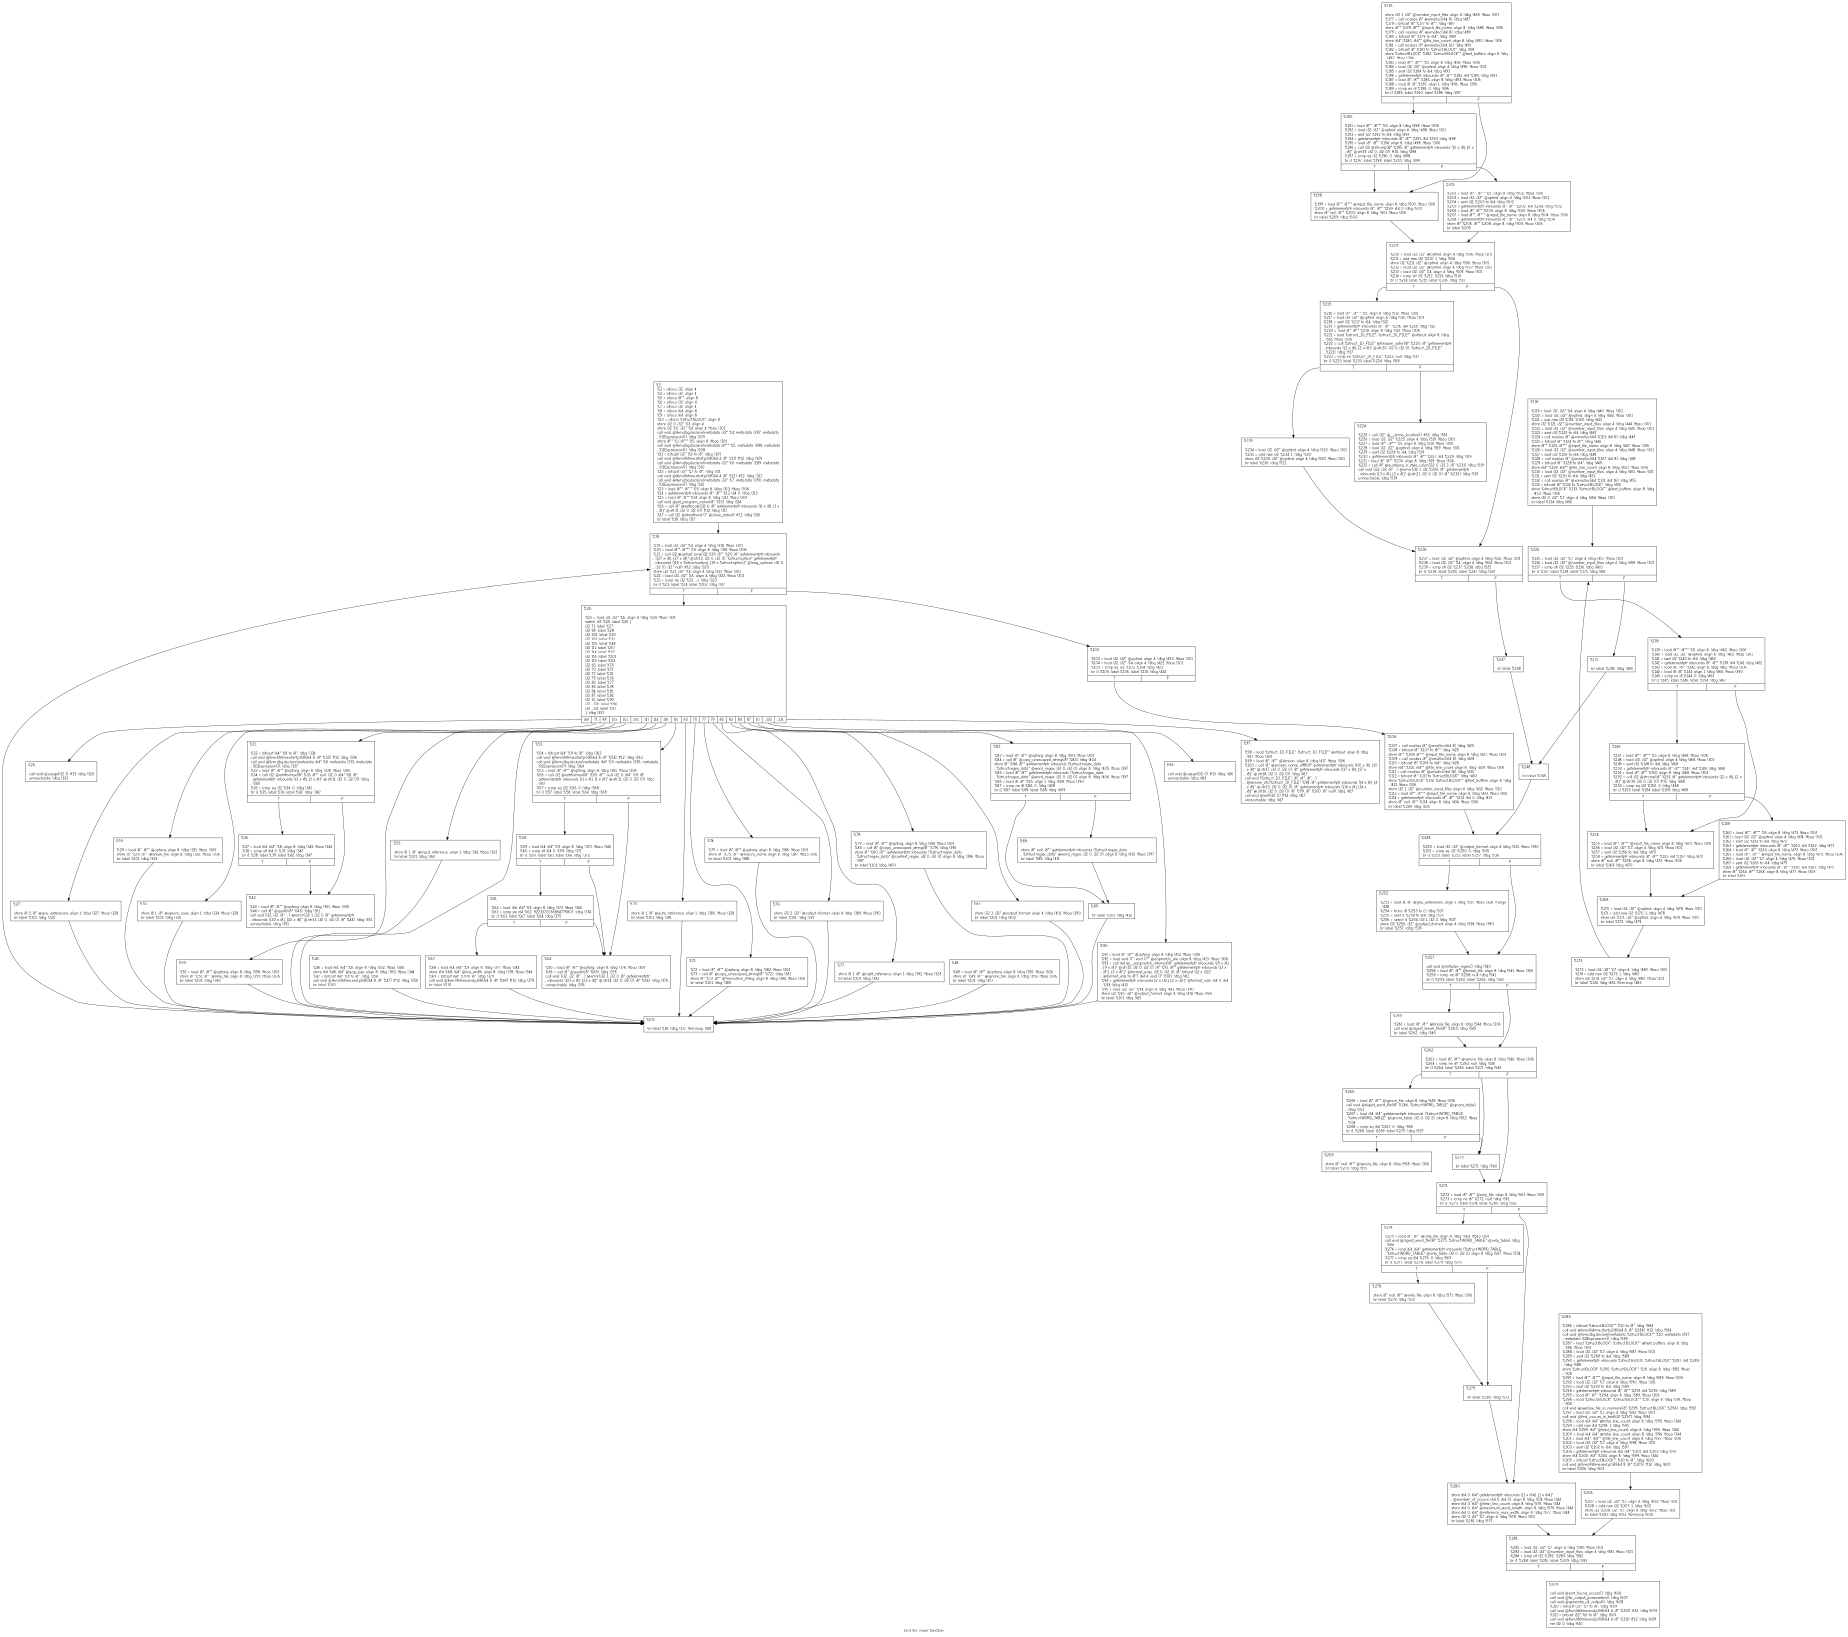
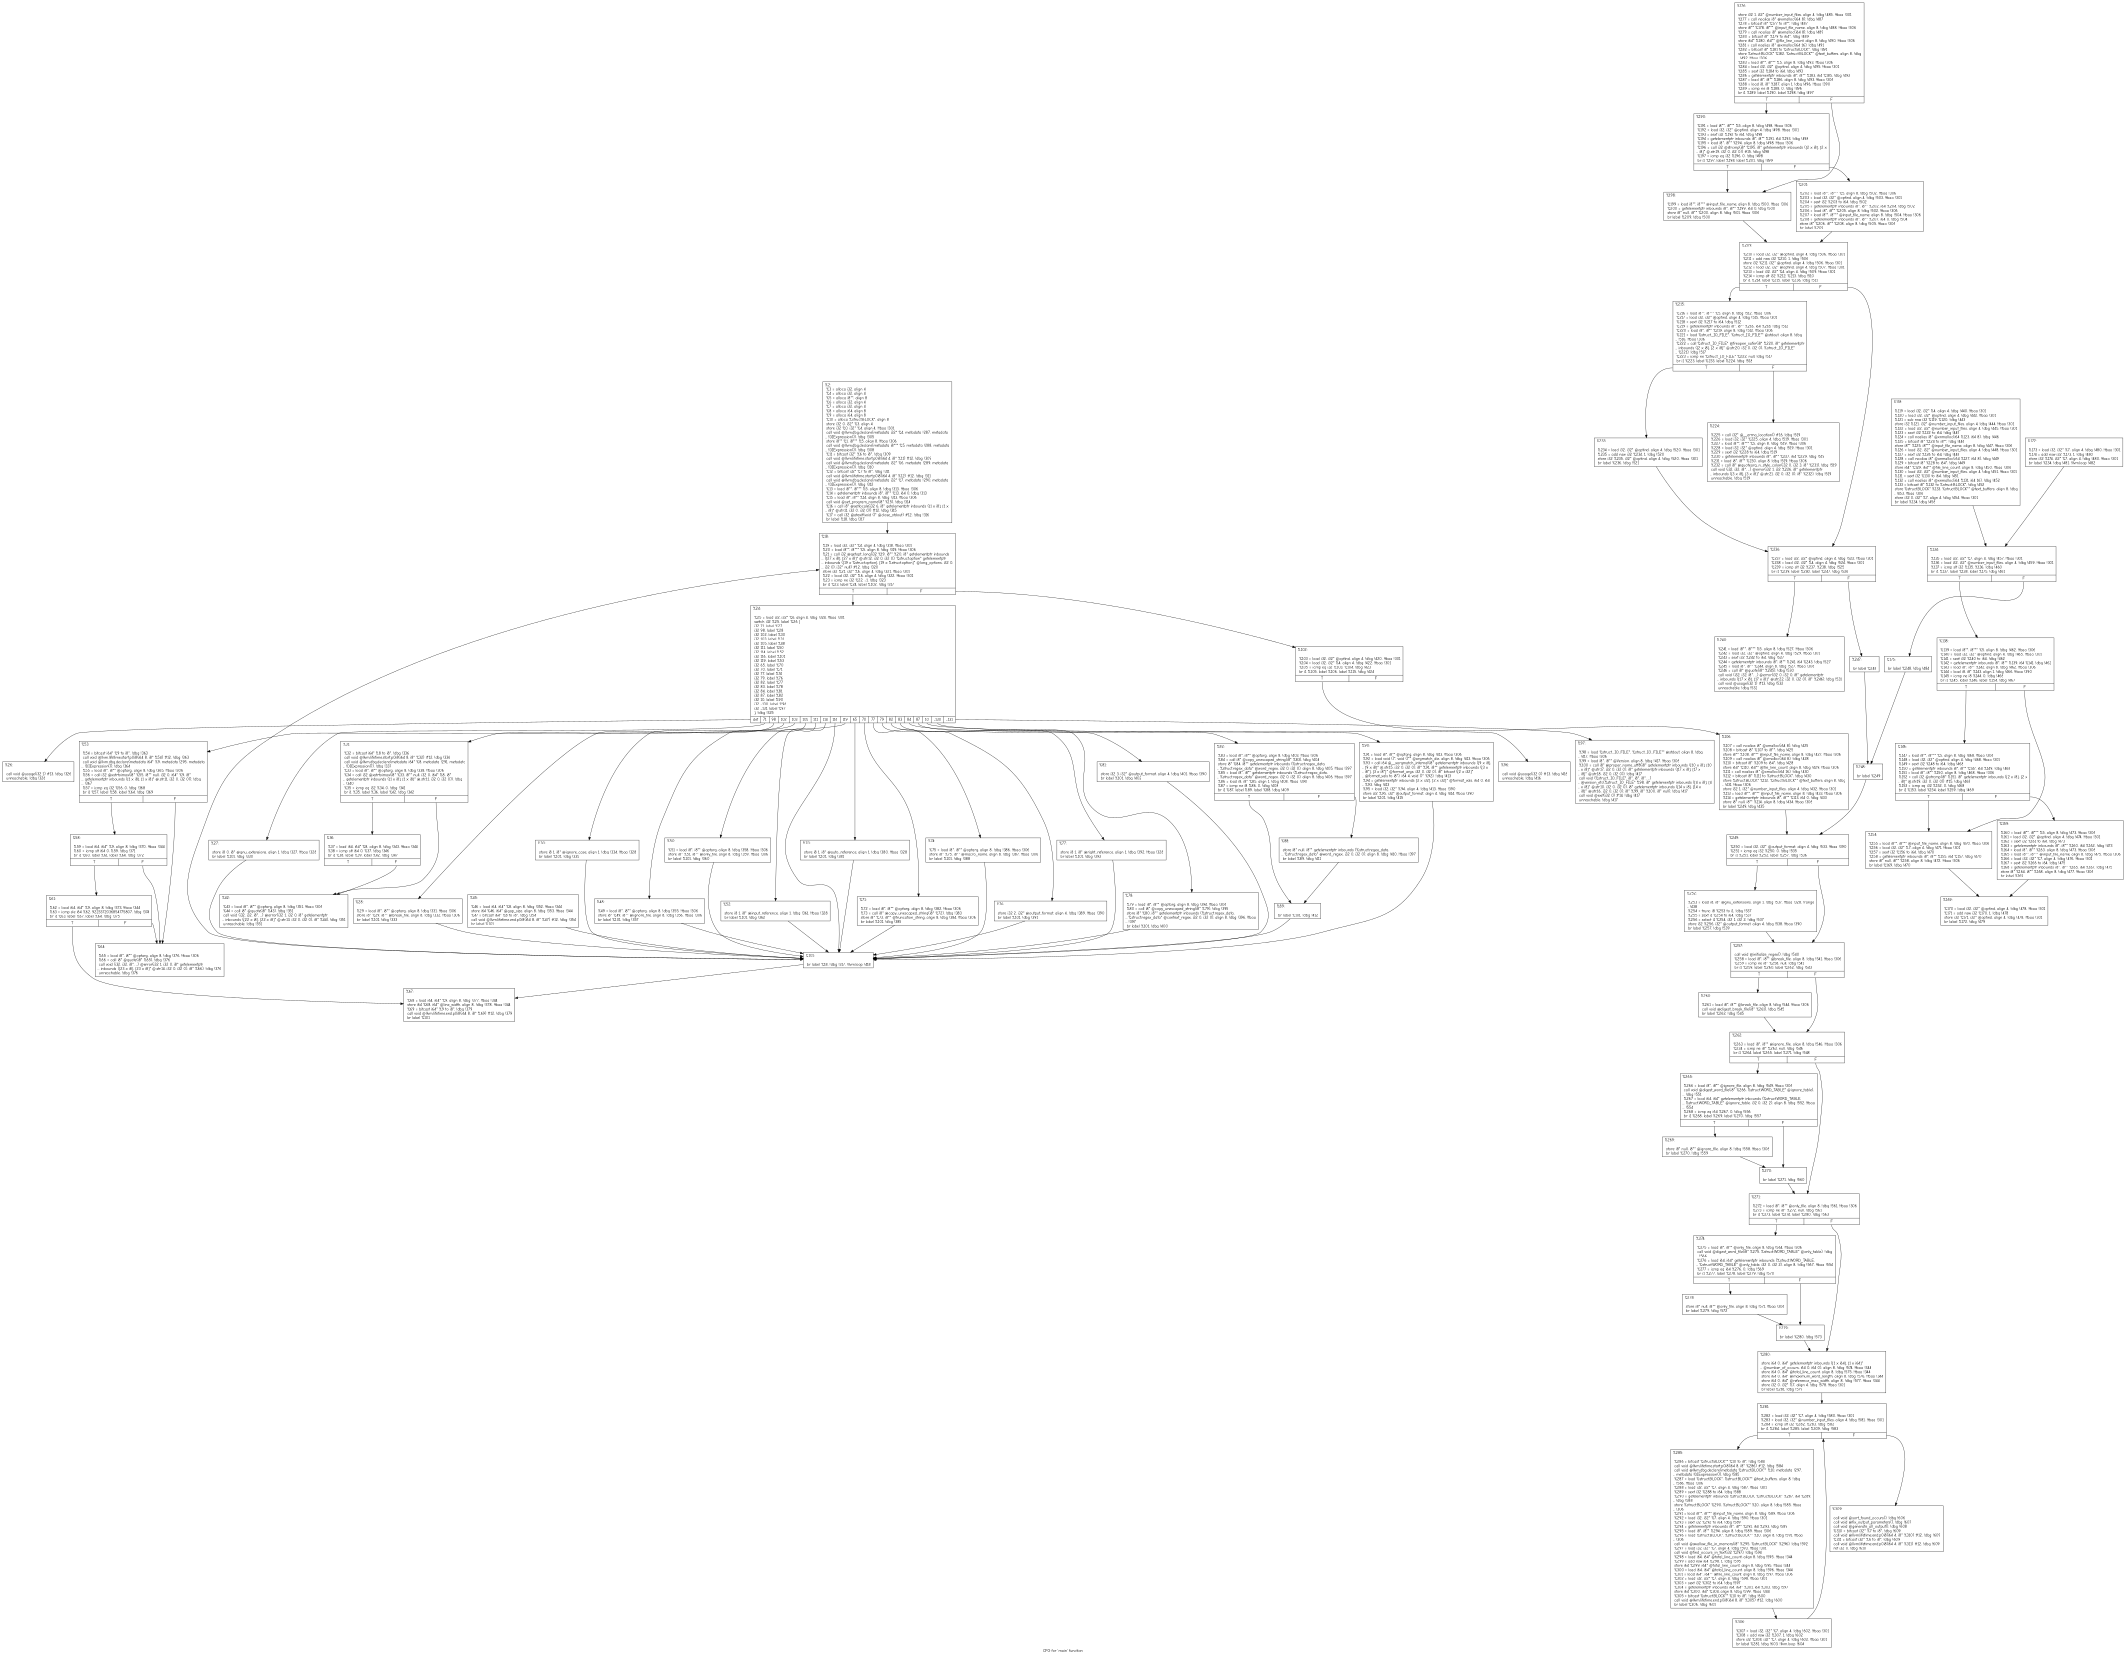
node "%240:": added
edge "%24:" -> "%48:": added
edge "%169:" -> "%172:": removed
edge "%67:" -> "%101:": reversed
node "%262:": text "%264 = icmp ne i8* %263, null, !dbg !546" -> "%234 = icmp ne i8* %263, null, !dbg !546"
edge "%262:" -> "%270:": now "%269:" -> "%270:"
edge "%281:" -> "%285:": added
